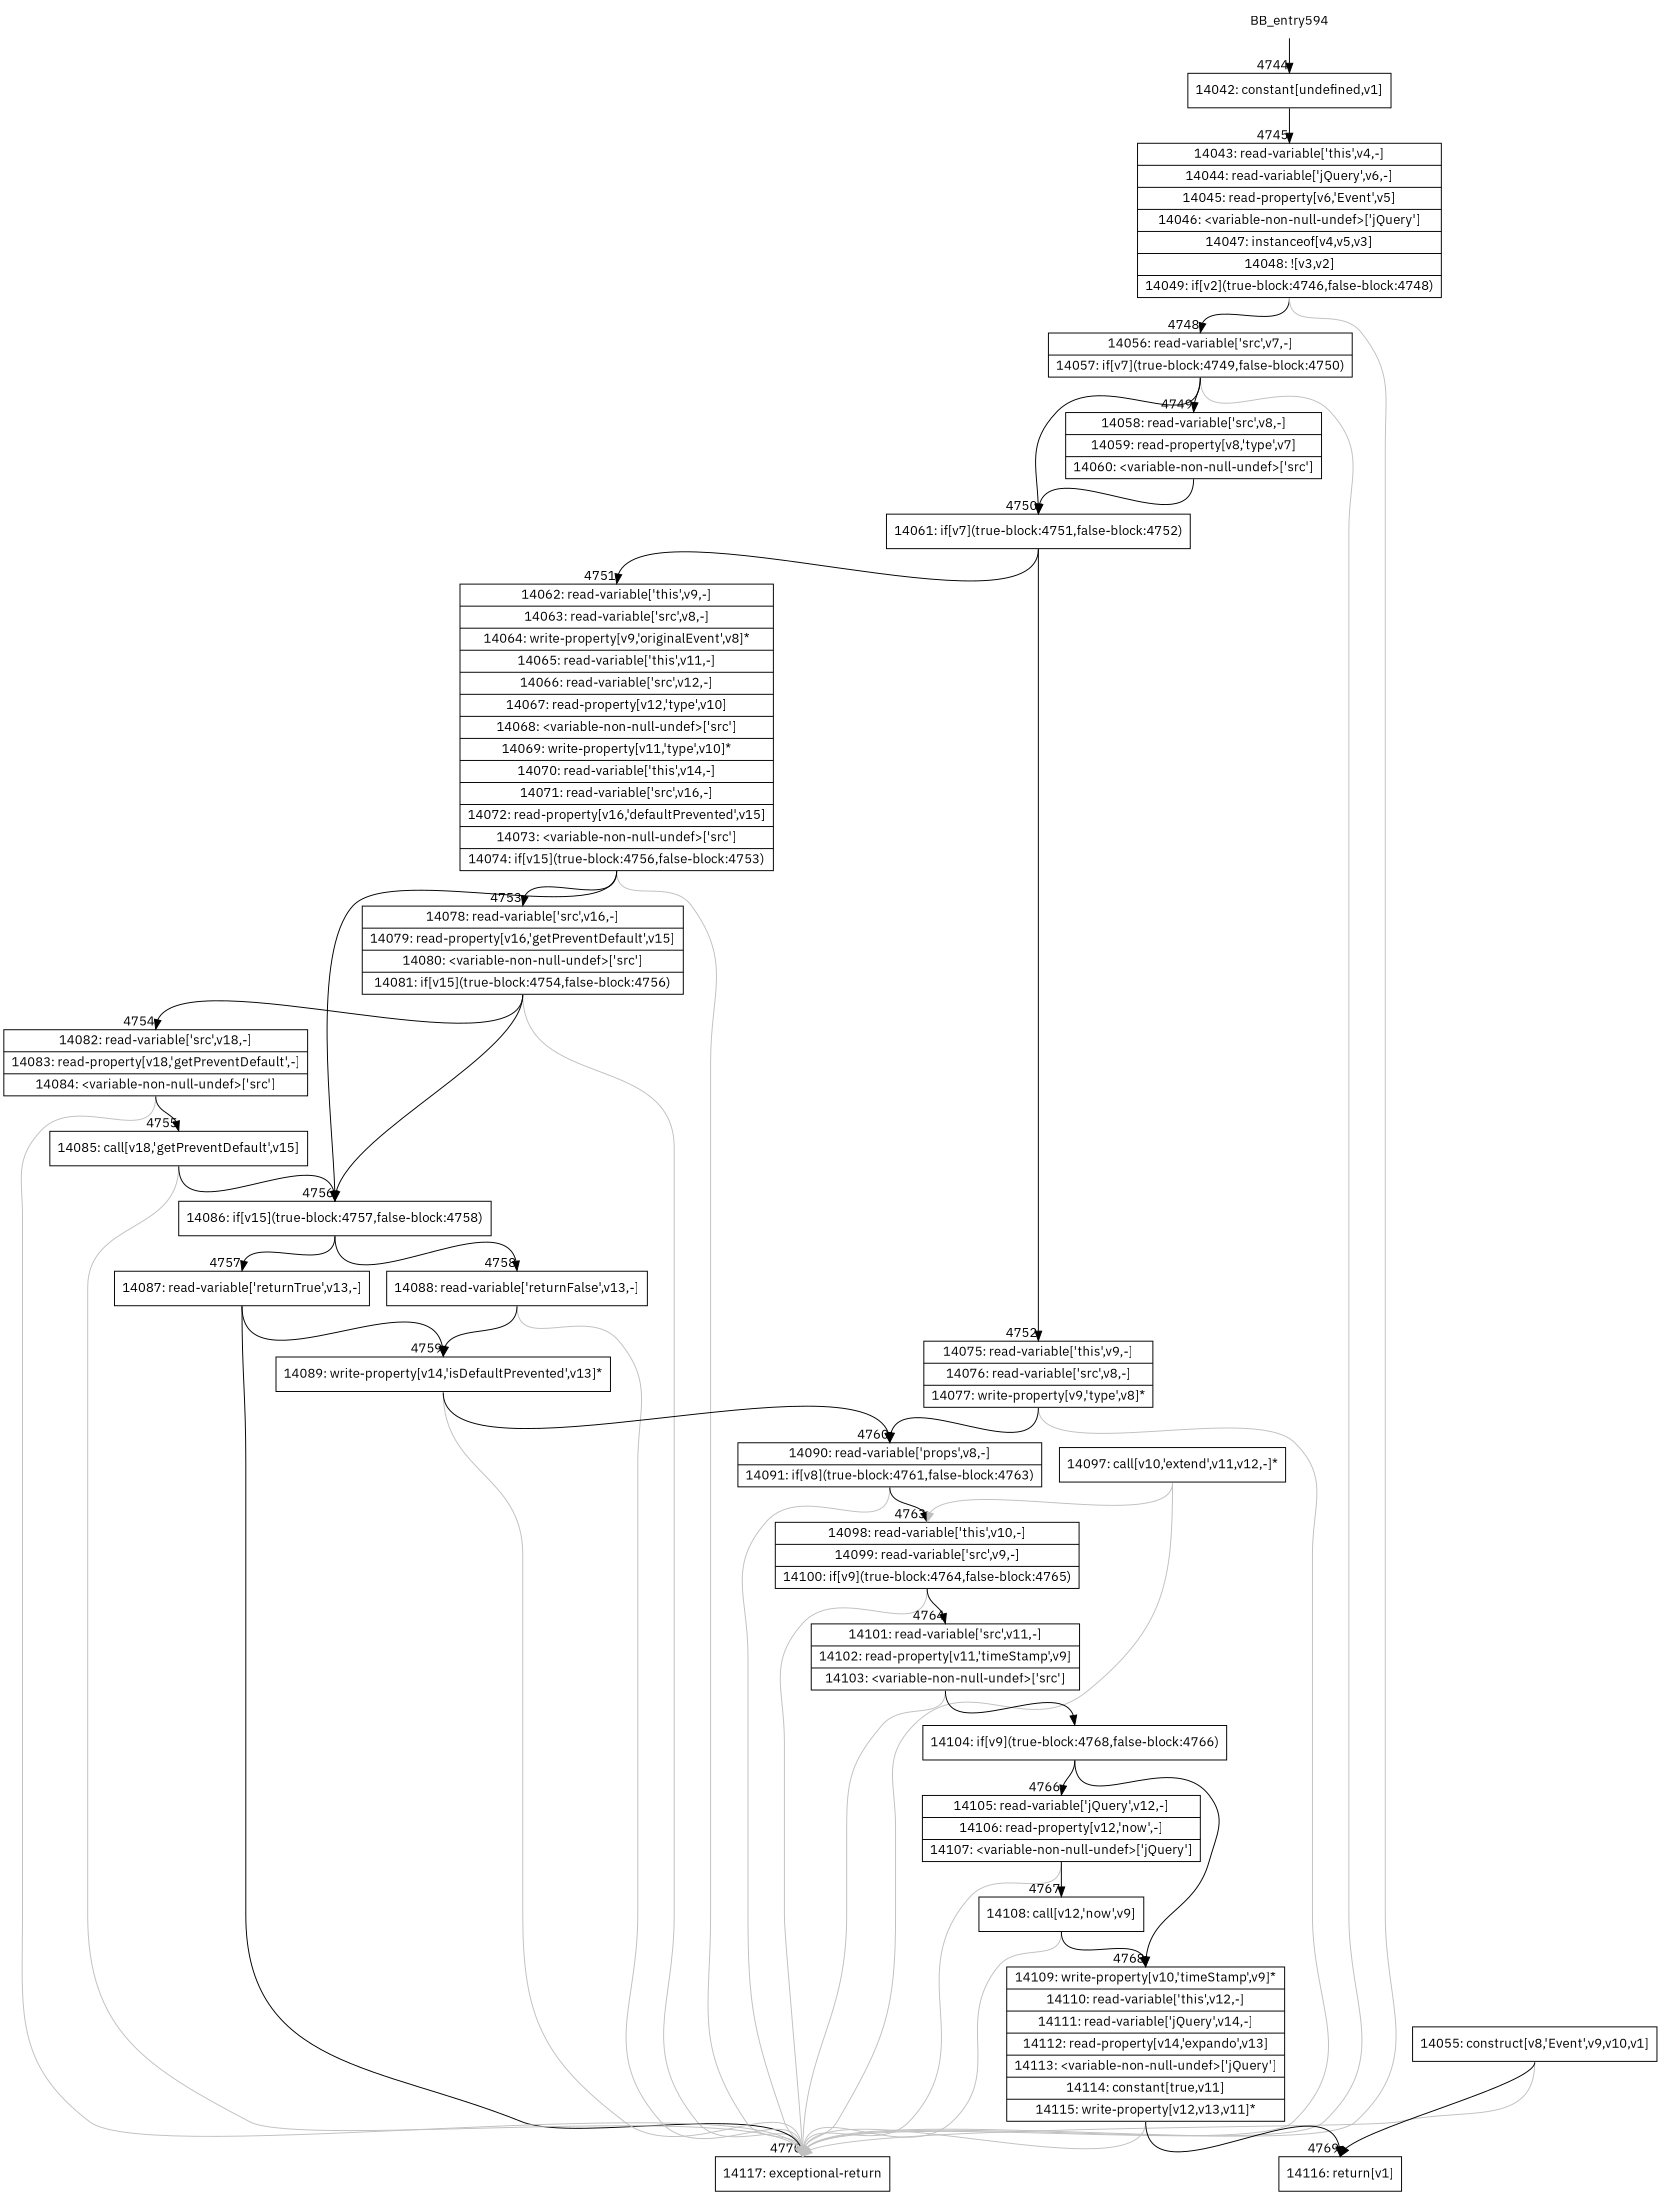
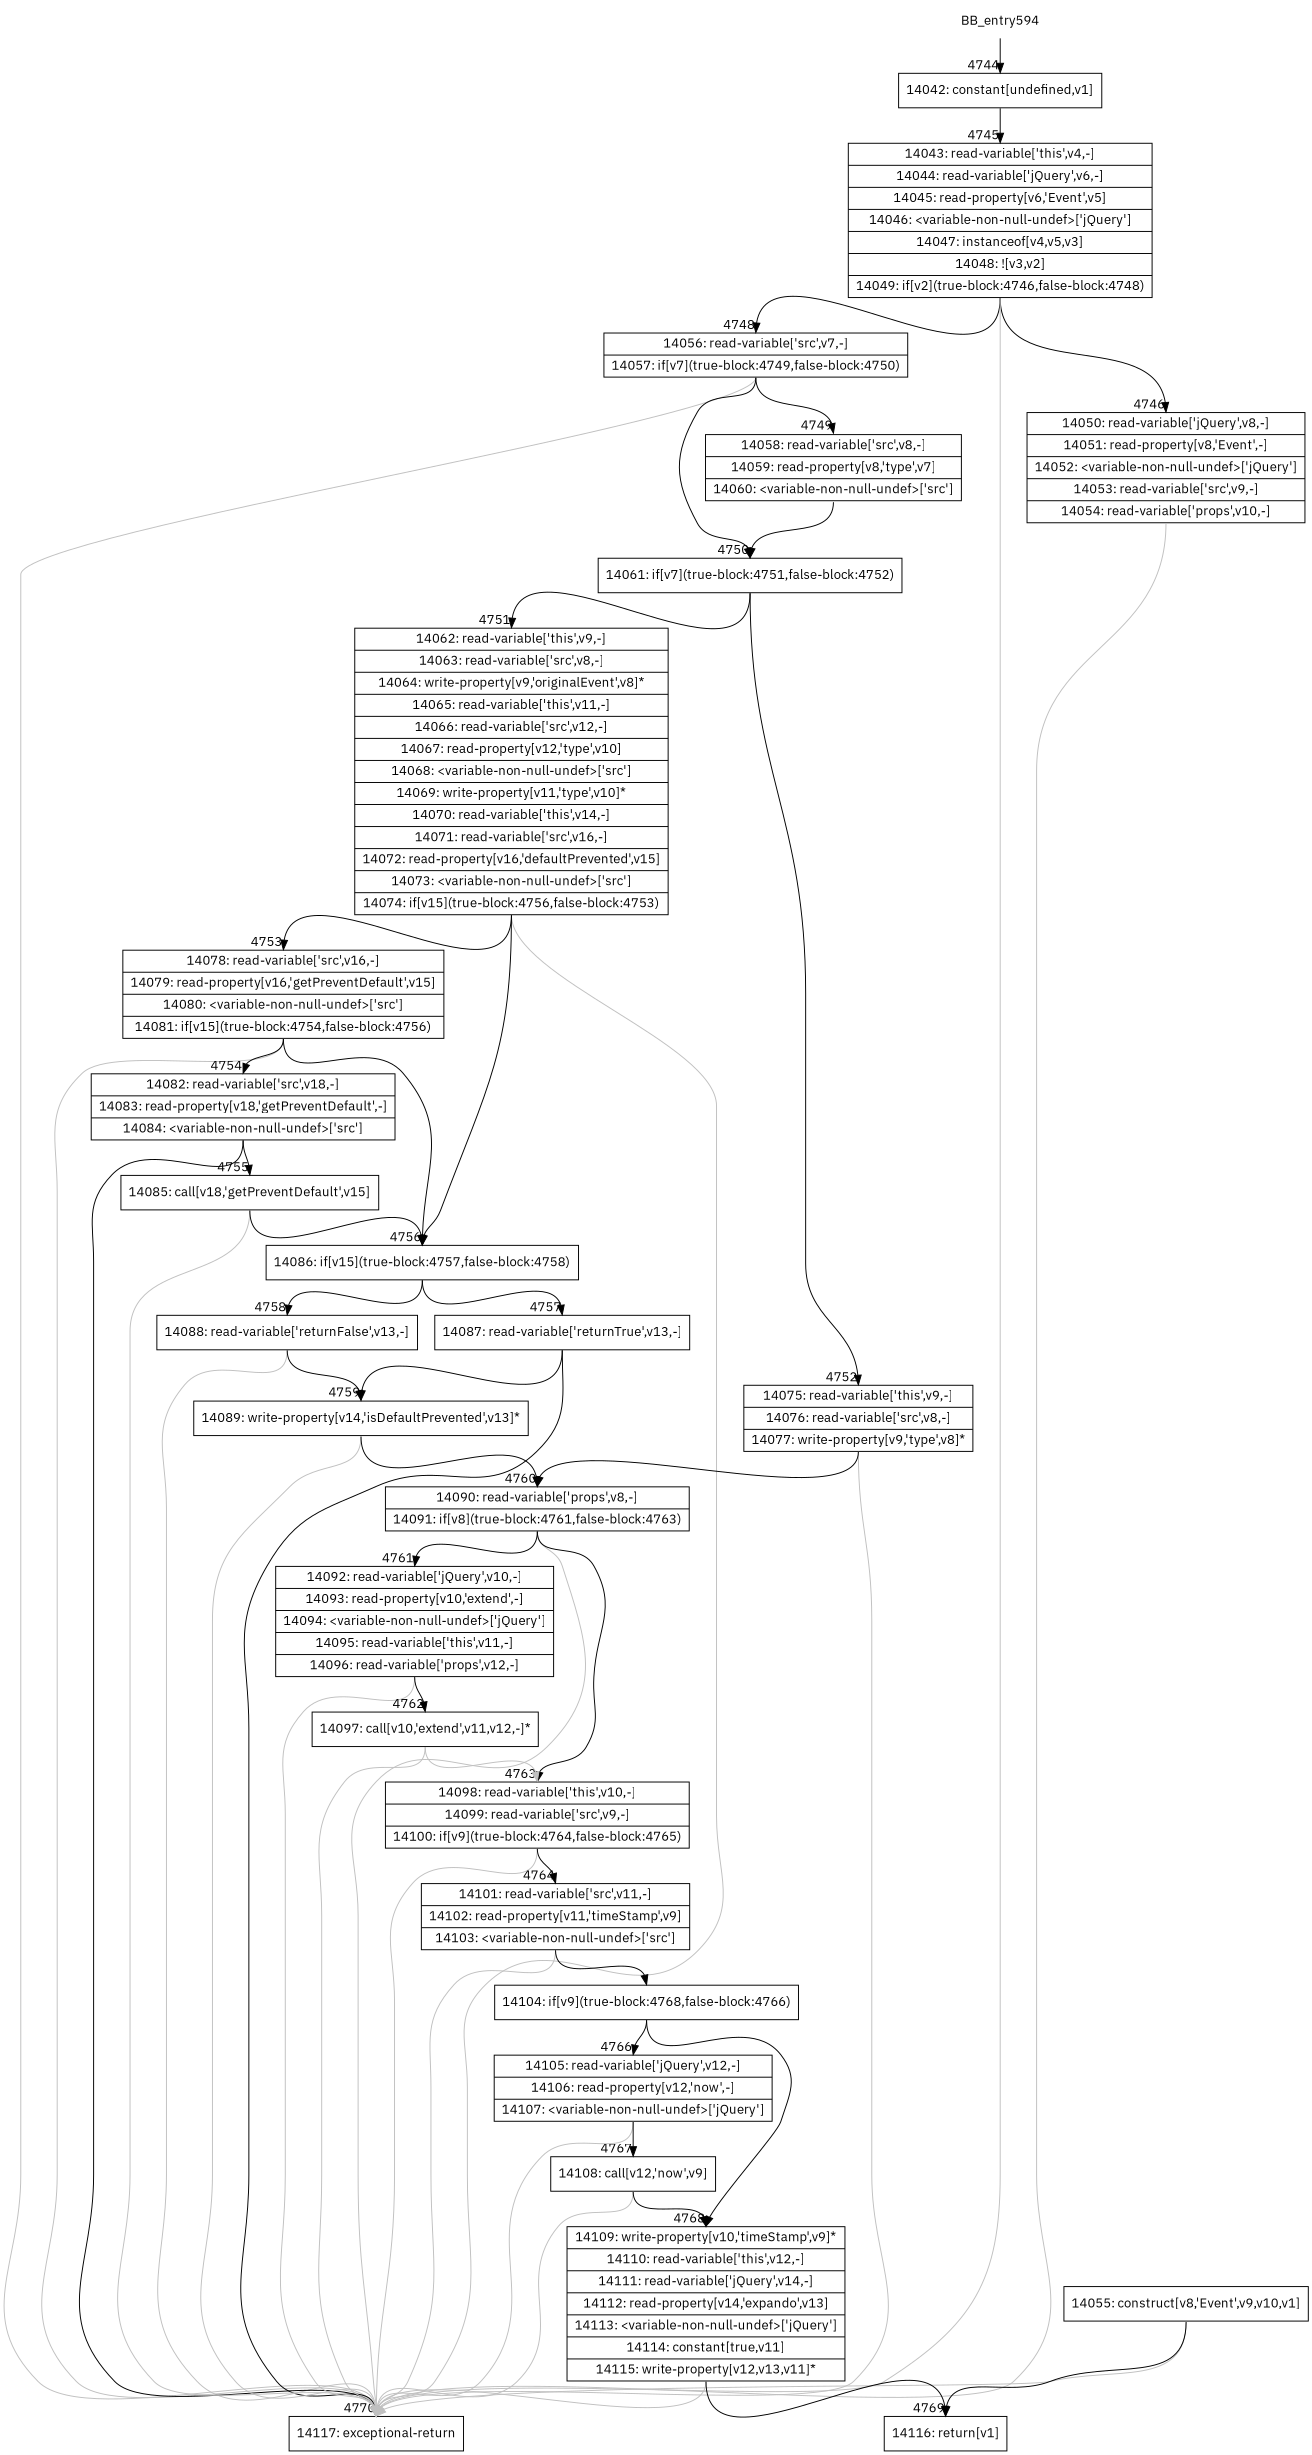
node "14050: read-variable['jQuery',v8,-]": added
node "14092: read-variable['jQuery',v10,-]": added
edge "14082: read-variable['src',v18,-]" -> "14117: exceptional-return": color gray -> black
